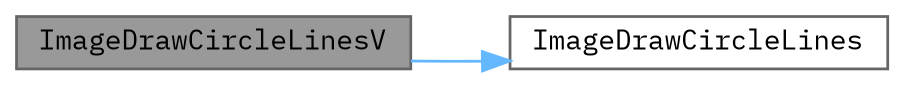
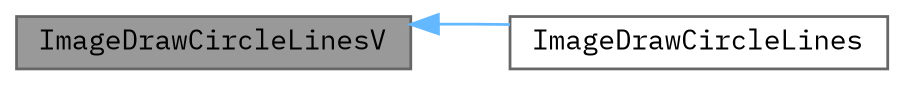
edge "ImageDrawCircleLinesV" -> "ImageDrawCircleLines": reversed
